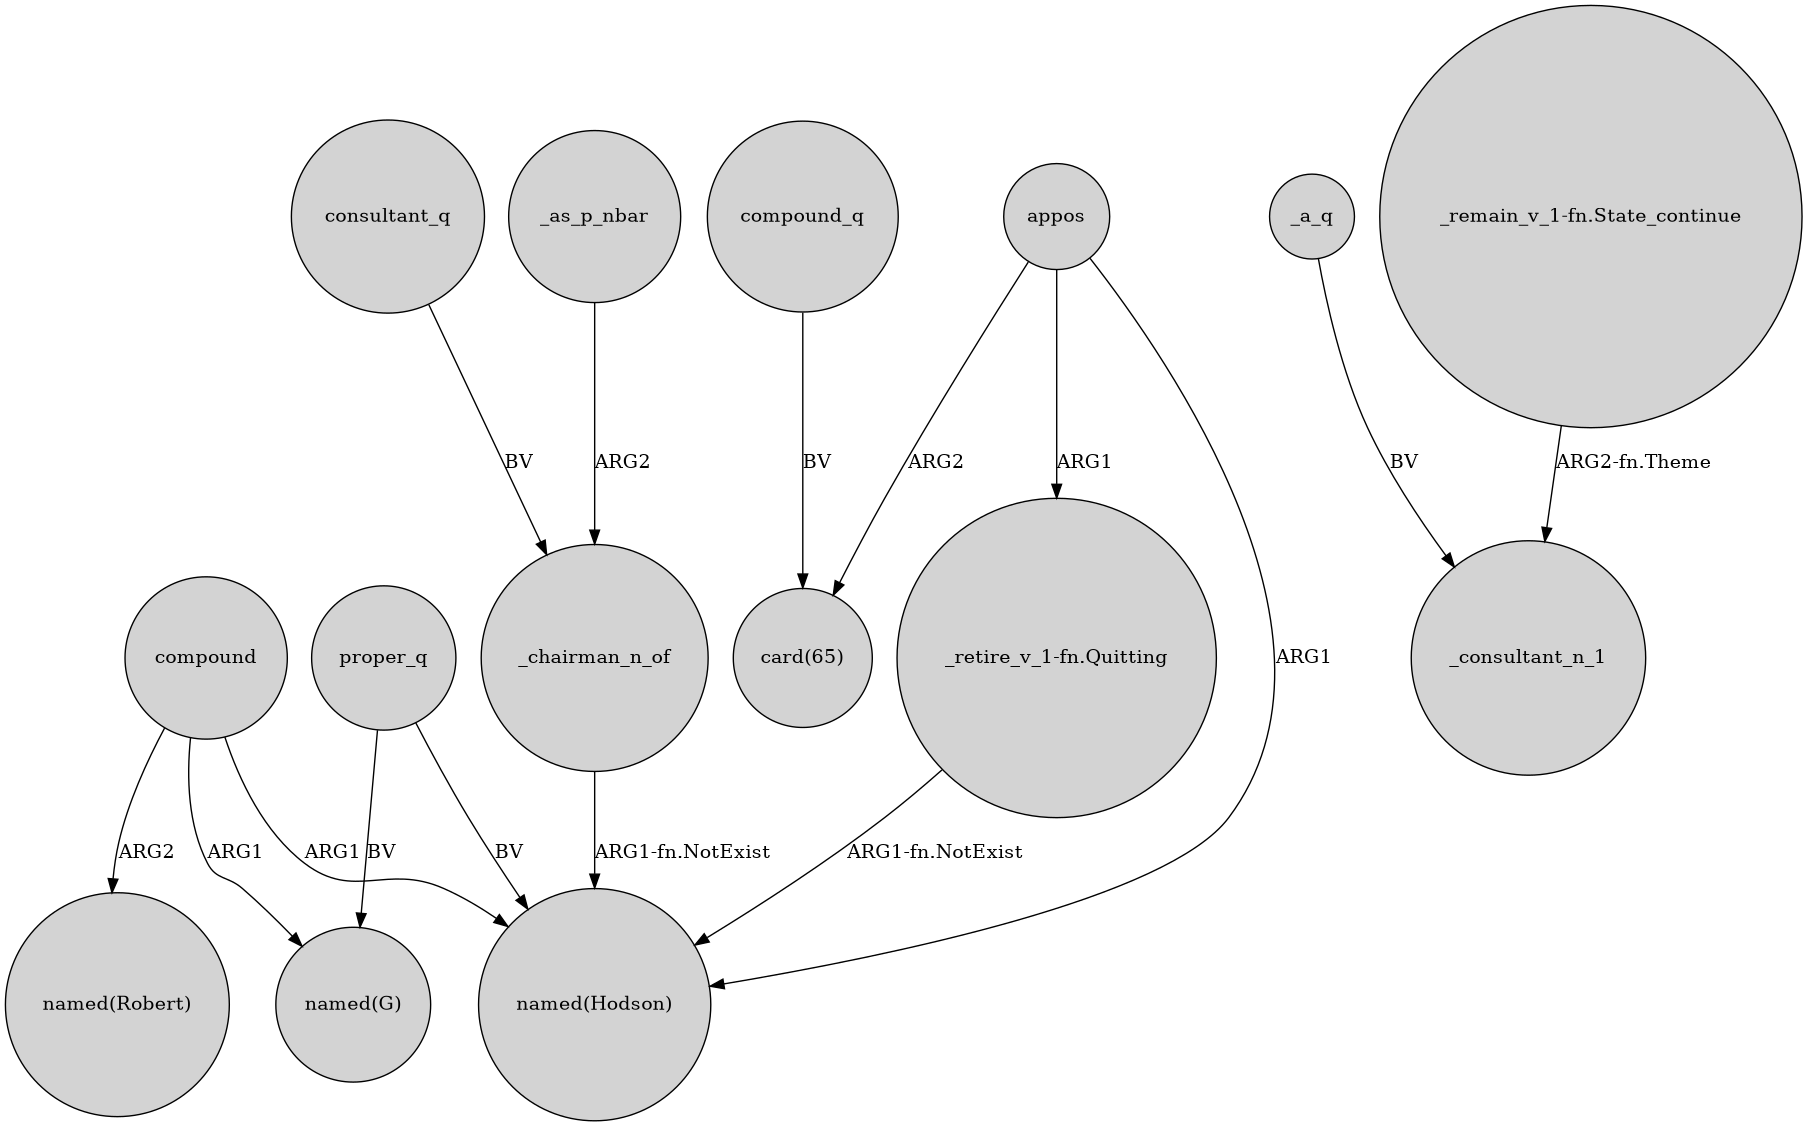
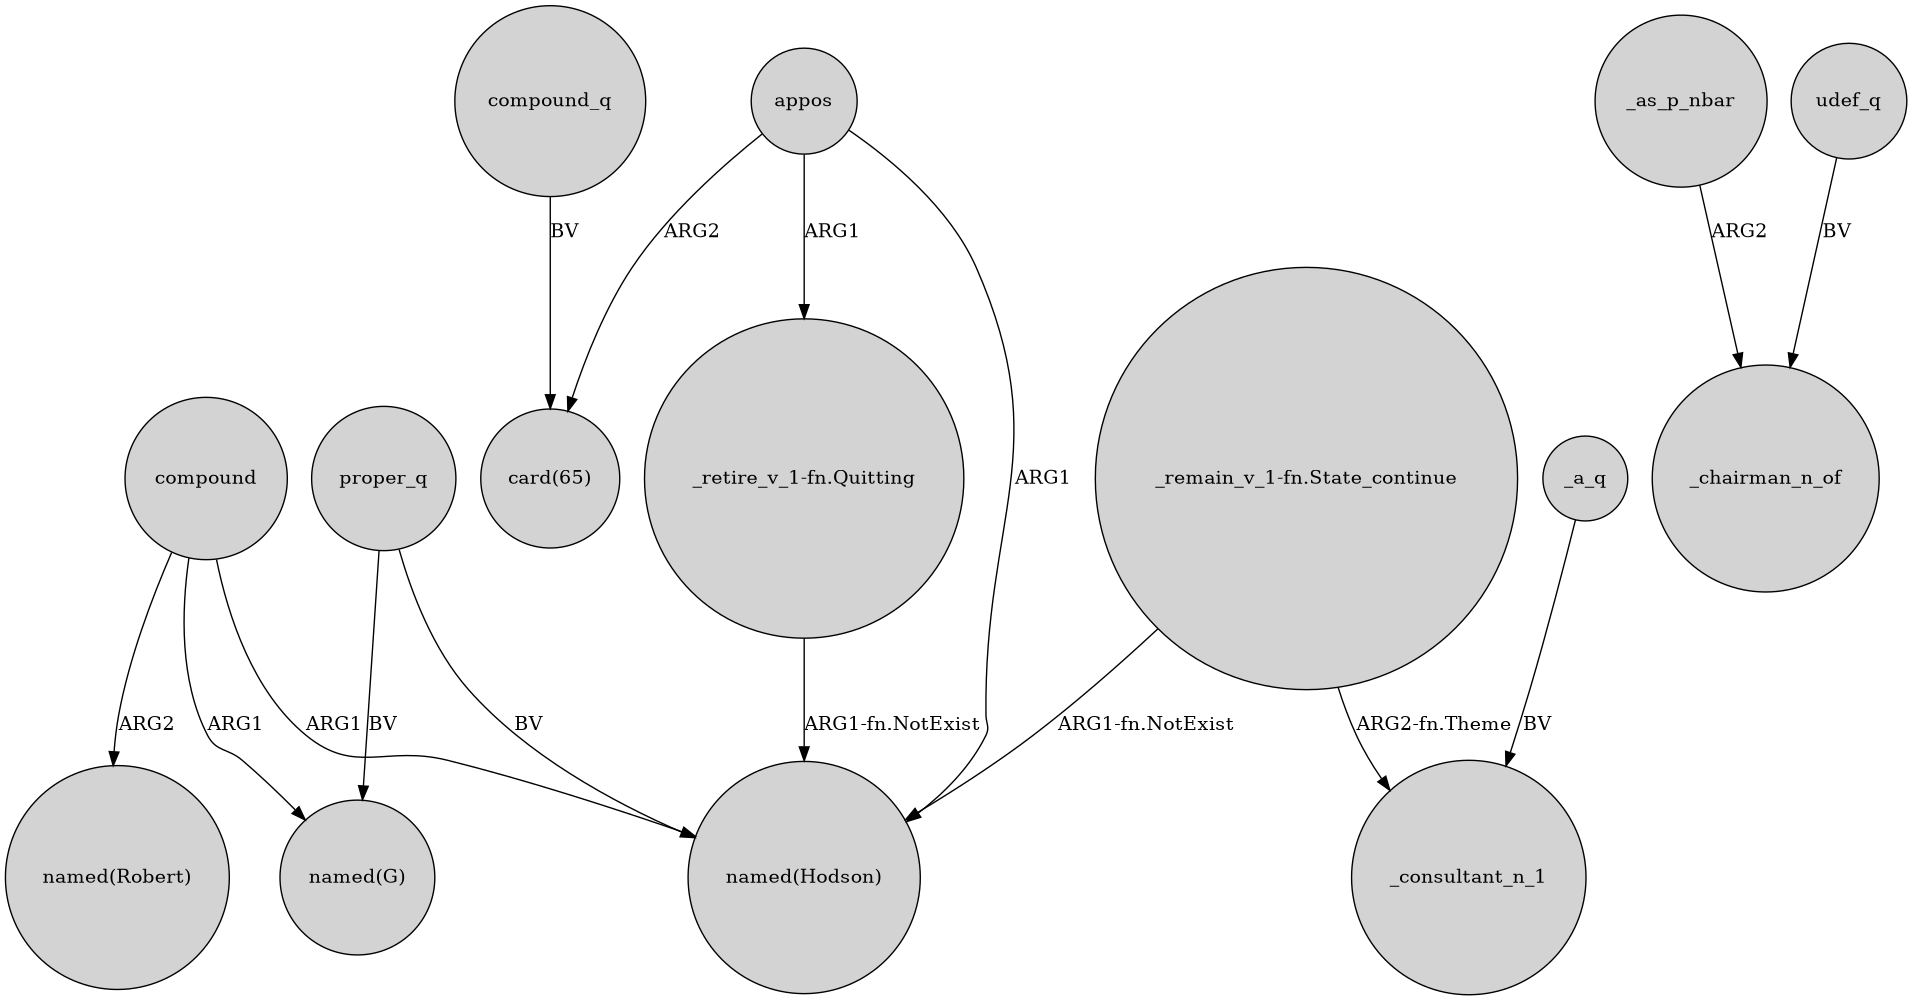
node "consultant_q": label "consultant_q" -> "udef_q"
edge "_chairman_n_of" -> "named(Hodson)": now "_remain_v_1-fn.State_continue" -> "named(Hodson)"
